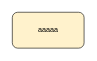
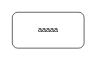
node "aaaaa": fillcolor #fff2cc -> #ffffff
